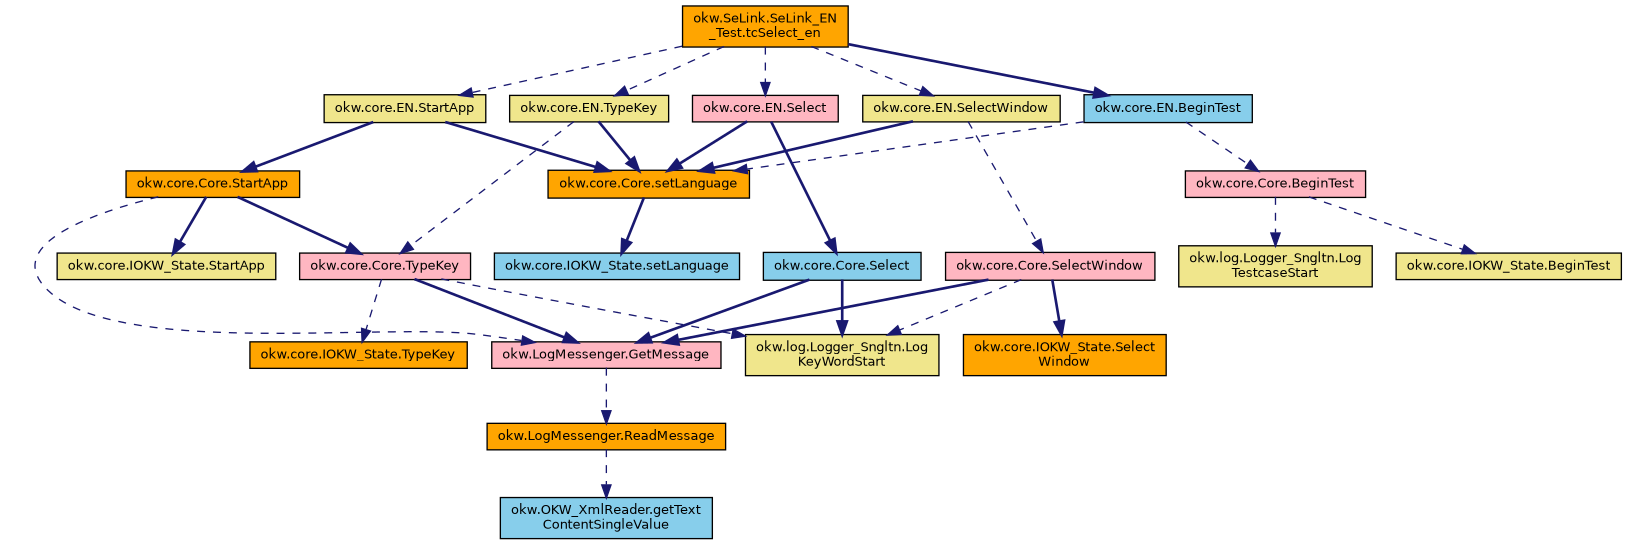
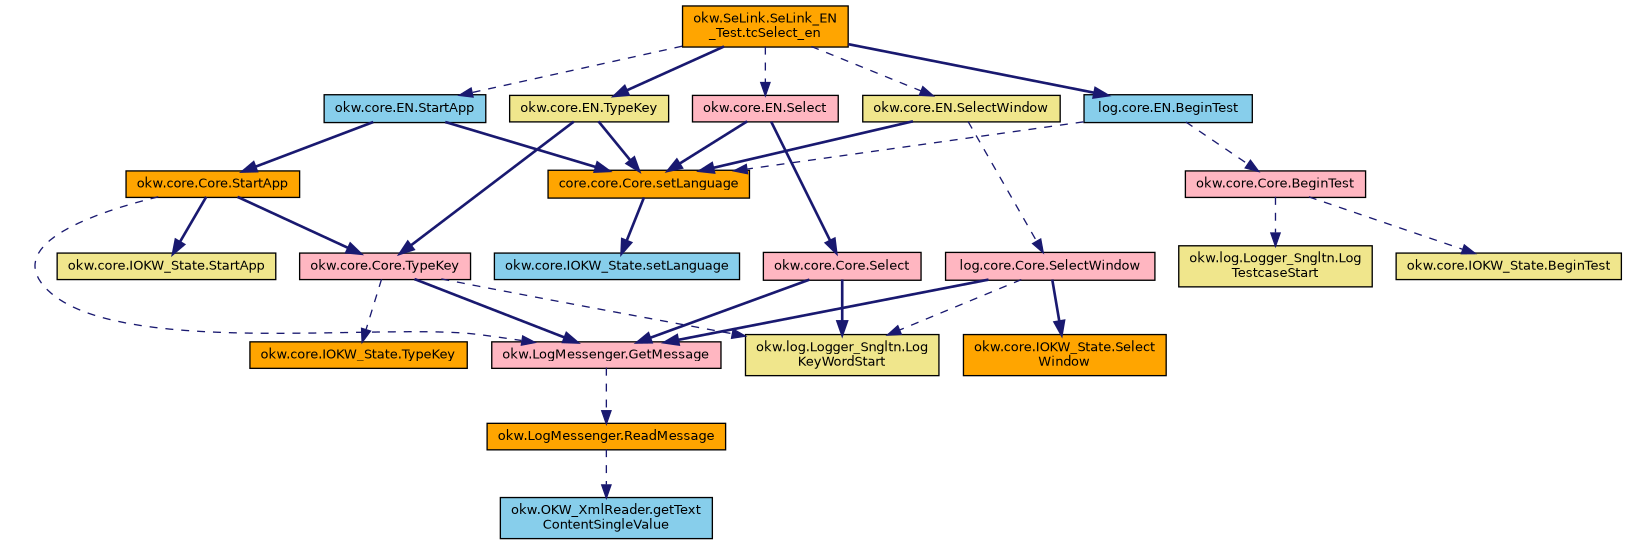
edge "okw.SeLink.SeLink_EN _Test.tcSelect_en" -> "okw.core.EN.TypeKey": style dashed -> bold
node "okw.core.EN.StartApp": fillcolor khaki -> skyblue
node "okw.core.EN.BeginTest": label "okw.core.EN.BeginTest" -> "log.core.EN.BeginTest"
edge "okw.core.EN.TypeKey" -> "okw.core.Core.TypeKey": style dashed -> bold
node "okw.core.Core.setLanguage": label "okw.core.Core.setLanguage" -> "core.core.Core.setLanguage"
node "okw.core.Core.Select": fillcolor skyblue -> lightpink
node "okw.core.Core.SelectWindow": label "okw.core.Core.SelectWindow" -> "log.core.Core.SelectWindow"
